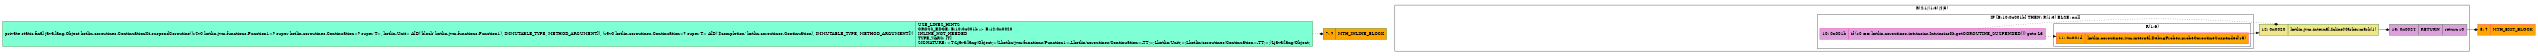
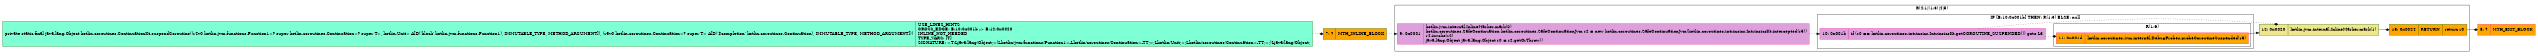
node "13: 0x0024": fillcolor plum -> orange
node "9: 0x0001": added
edge "10: 0x001b" -> "11: 0x001d": arrowhead normal -> diamond
